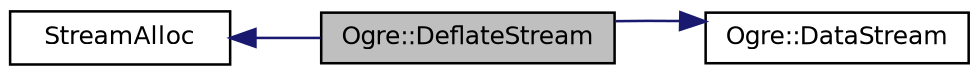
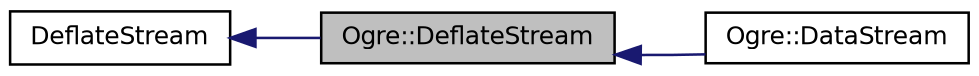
edge "Ogre::DeflateStream" -> "Ogre::DataStream": reversed
node "StreamAlloc": label "StreamAlloc" -> "DeflateStream"
